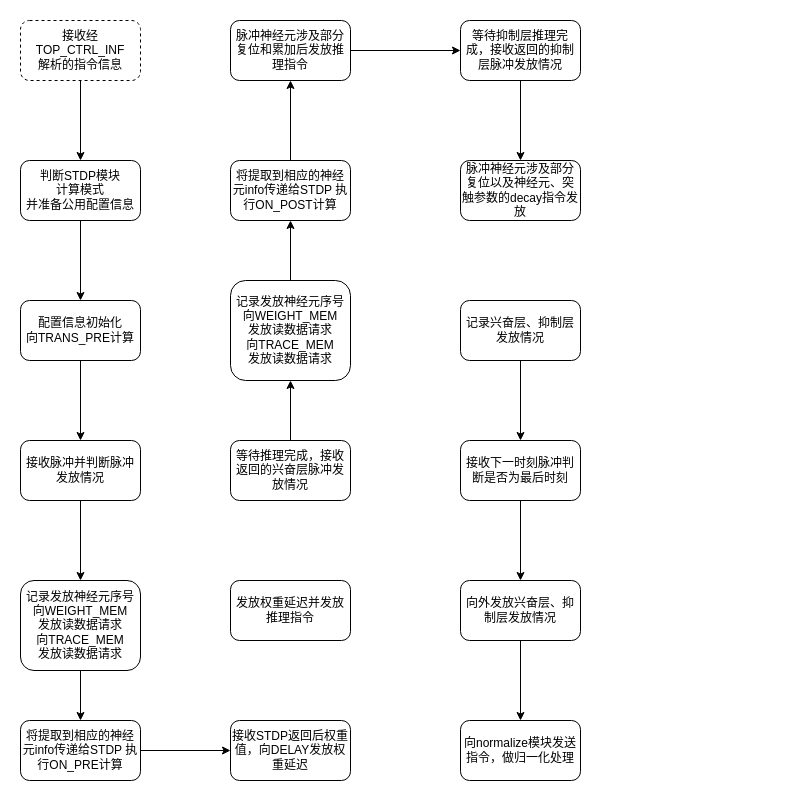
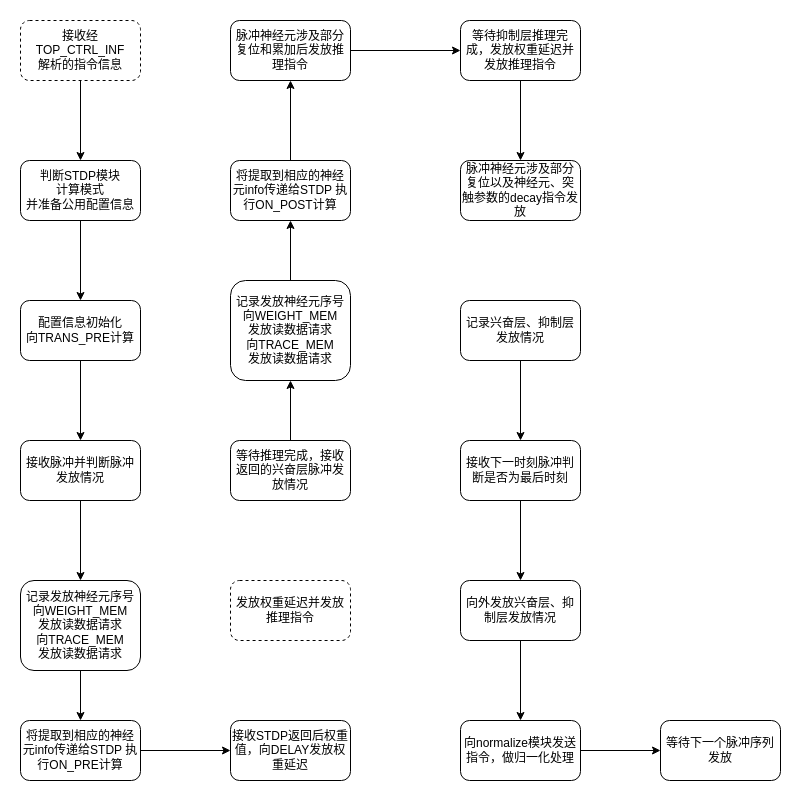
node "等待抑制层推理完成，接收返回的抑制层脉冲发放情况": label "等待抑制层推理完成，接收返回的抑制层脉冲发放情况" -> "等待抑制层推理完成，发放权重延迟并发放推理指令"
node "发放权重延迟并发放推理指令": style solid -> dashed
edge "向normalize模块发送指令，做归一化处理" -> "等待下一个脉冲序列发放": added
node "等待下一个脉冲序列发放": added
